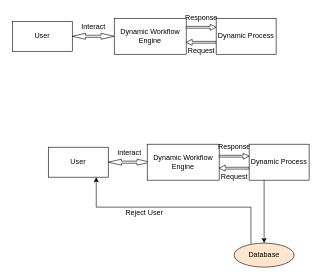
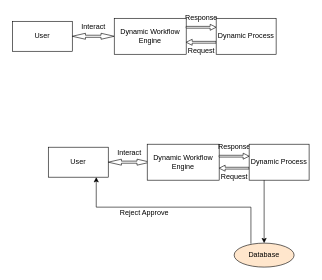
node "Reject User": label "Reject User" -> "Reject Approve"
